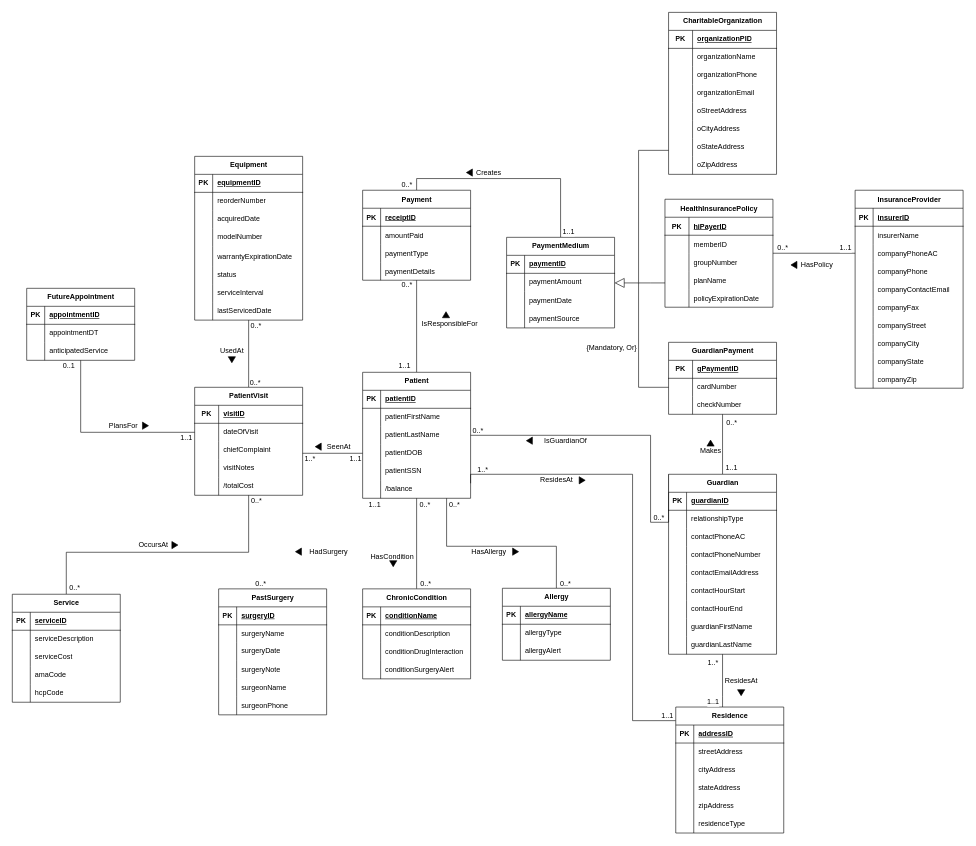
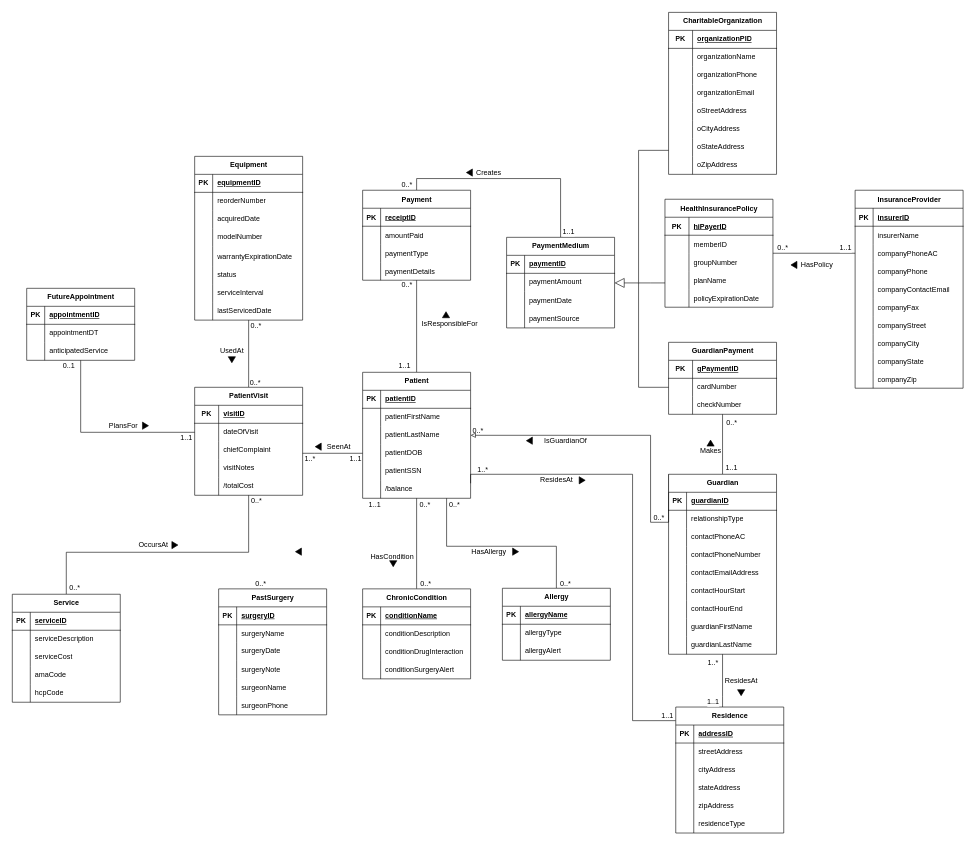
node "{Mandatory, Or}": removed
edge "Patient" -- "Guardian": arrowhead none -> block
node "HadSurgery": removed
